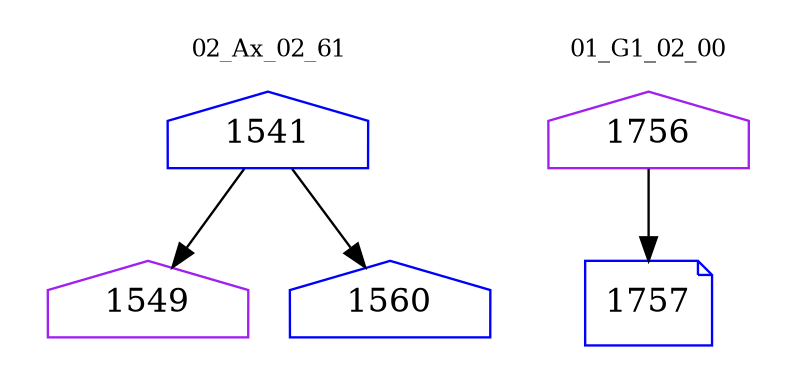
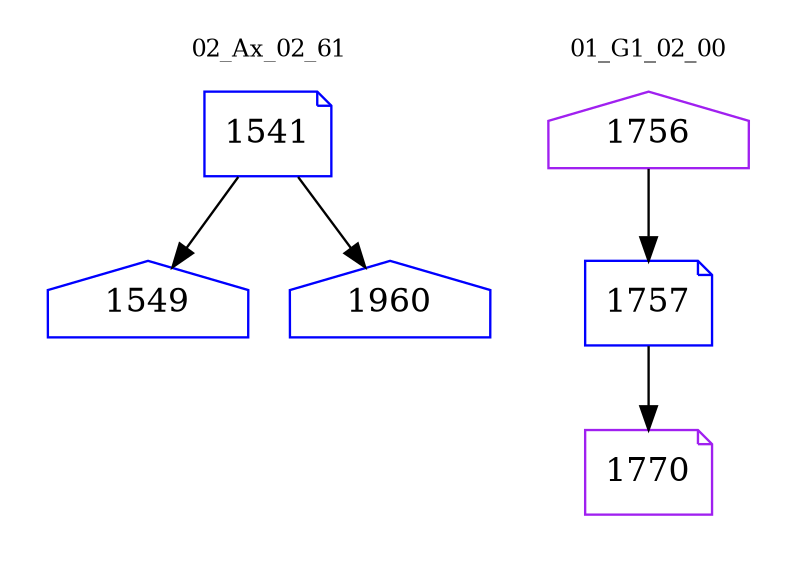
node "1541": shape house -> note
node "1549": color purple -> blue
node "1560": label "1560" -> "1960"
node "1770": added
